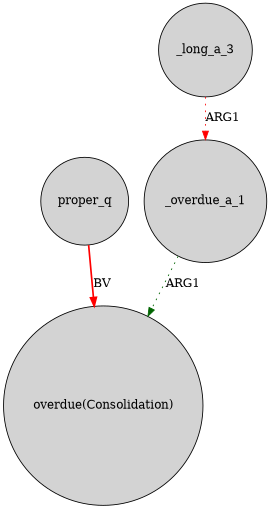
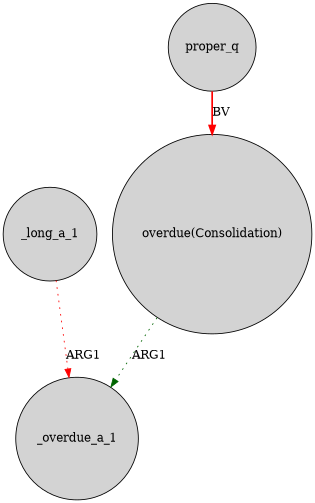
node "_long_a_3": label "_long_a_3" -> "_long_a_1"
edge "_overdue_a_1" -> "overdue(Consolidation)": reversed
